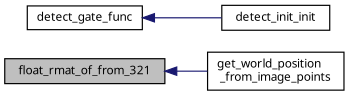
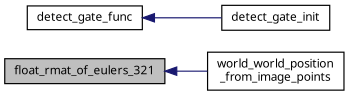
node "detect_init_init": label "detect_init_init" -> "detect_gate_init"
node "float_rmat_of_from_321": label "float_rmat_of_from_321" -> "float_rmat_of_eulers_321"
node "get_world_position _from_image_points": label "get_world_position _from_image_points" -> "world_world_position _from_image_points"
